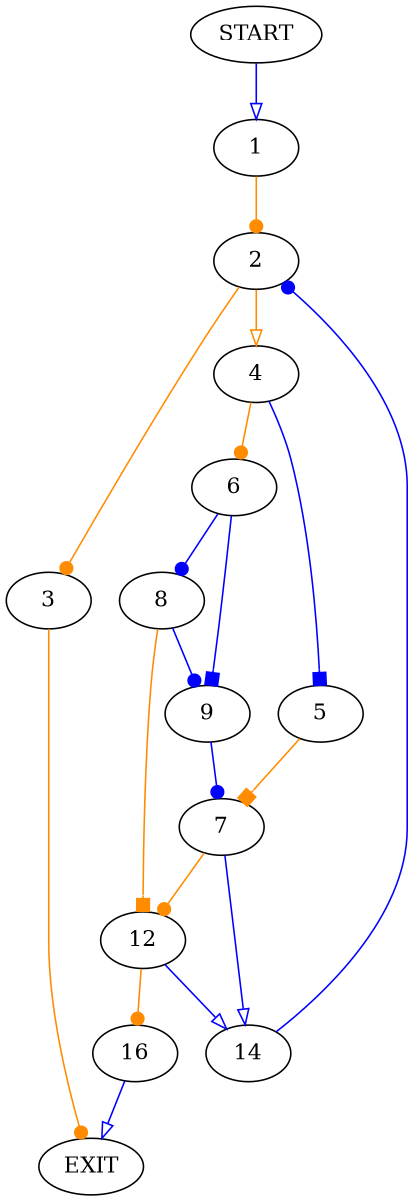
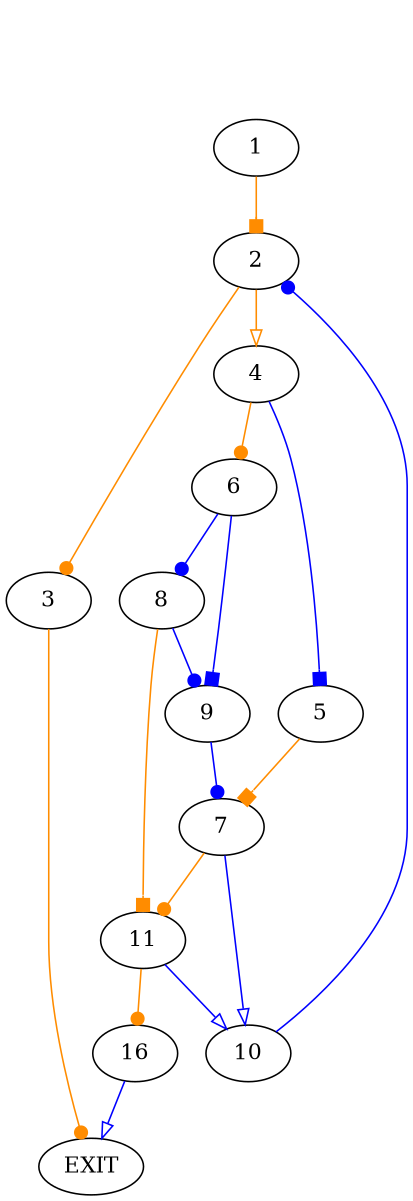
node "START": removed
edge "1" -> "2": arrowhead dot -> box
node "12": label "12" -> "11"
node "14": label "14" -> "10"
